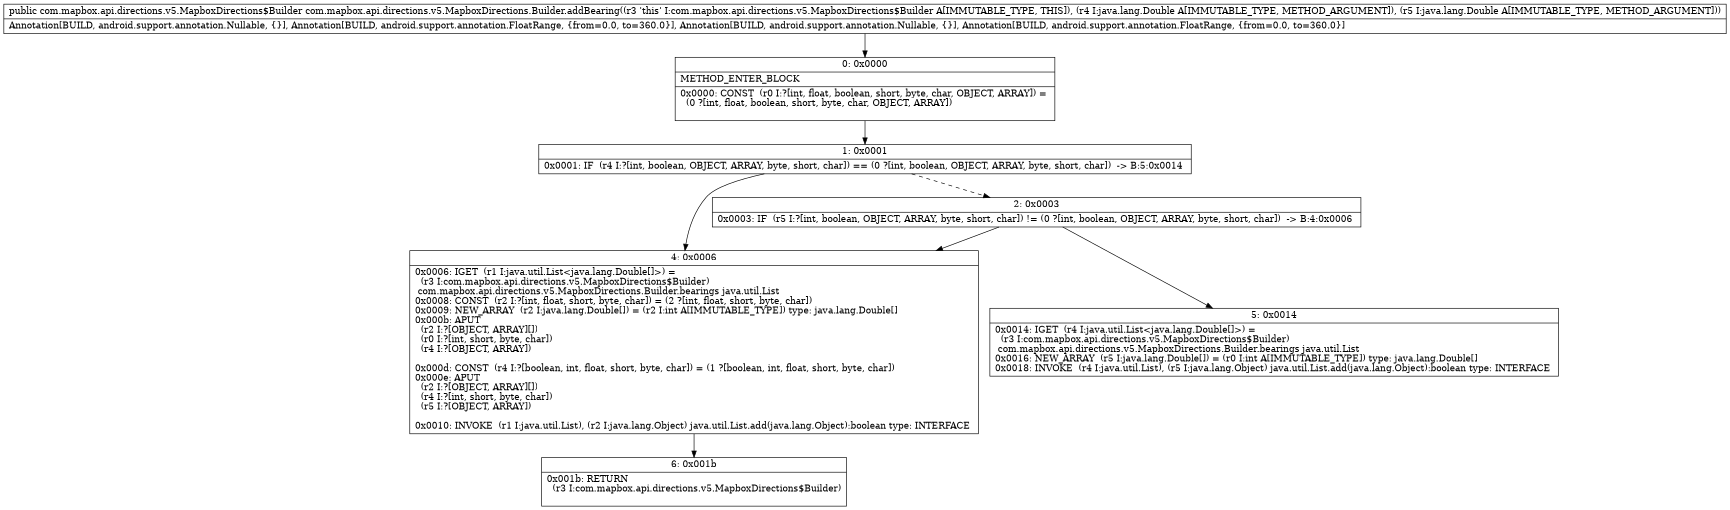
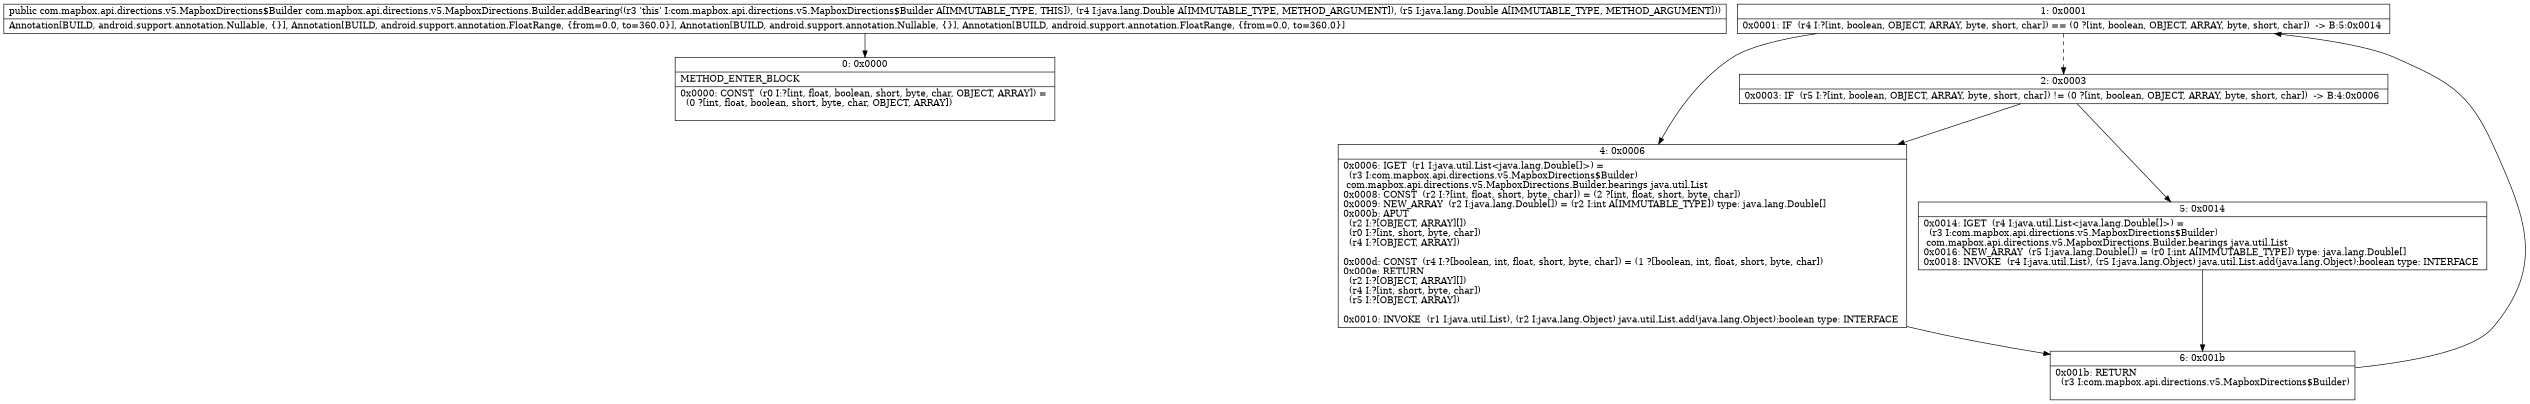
edge "0: 0x0000" -> "1: 0x0001": now "6: 0x001b" -> "1: 0x0001"
edge "5: 0x0014" -> "6: 0x001b": added
node "4: 0x0006": text "0x000e: APUT" -> "0x000e: RETURN"
